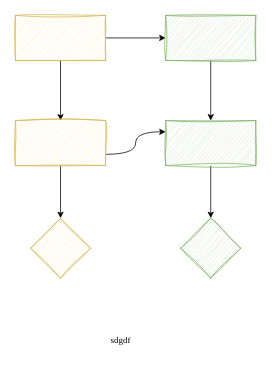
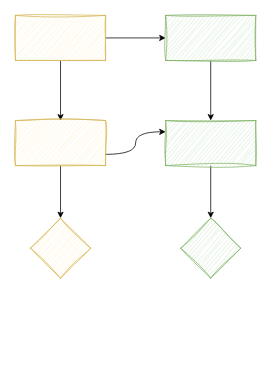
node "sdgdf": removed
